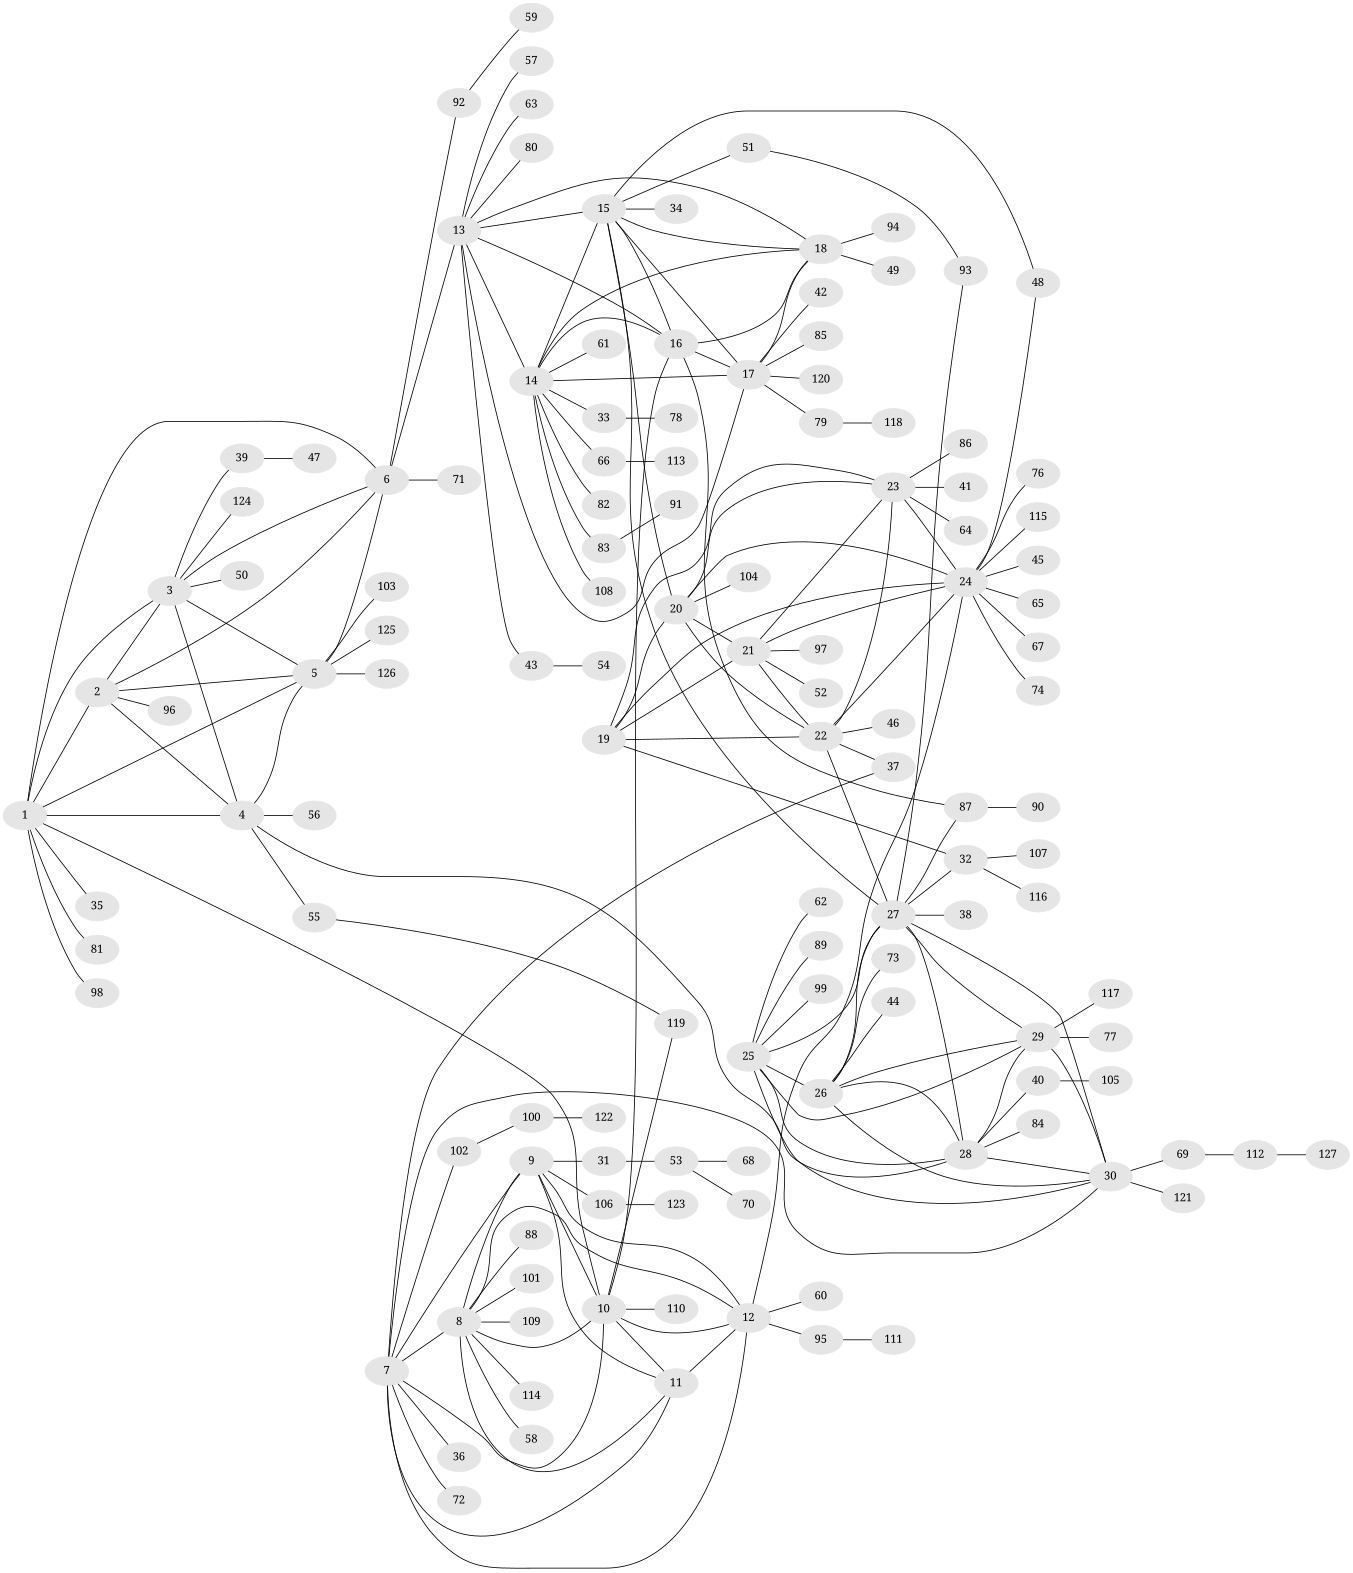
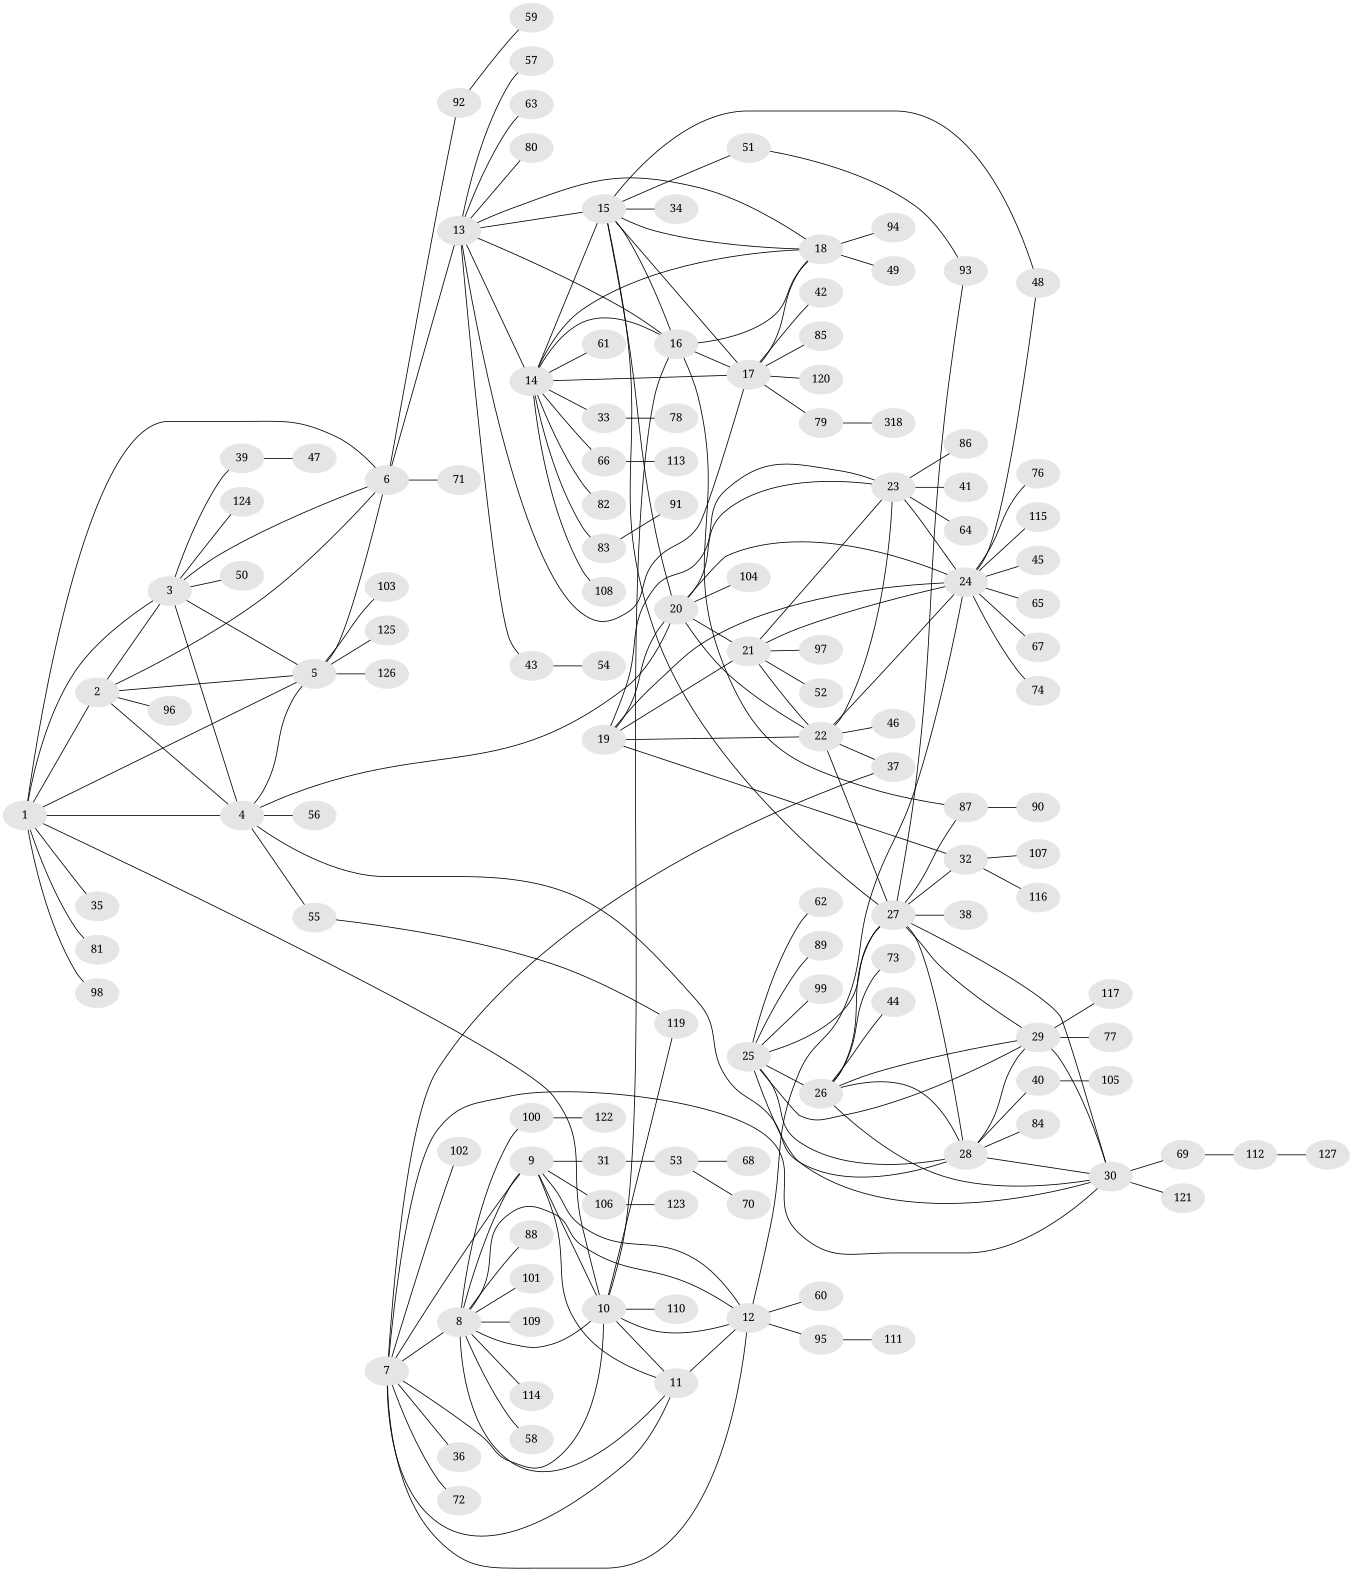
node "118": label "118" -> "318"
edge "20" -- "4": added
edge "100" -- "102": now "100" -- "8"
